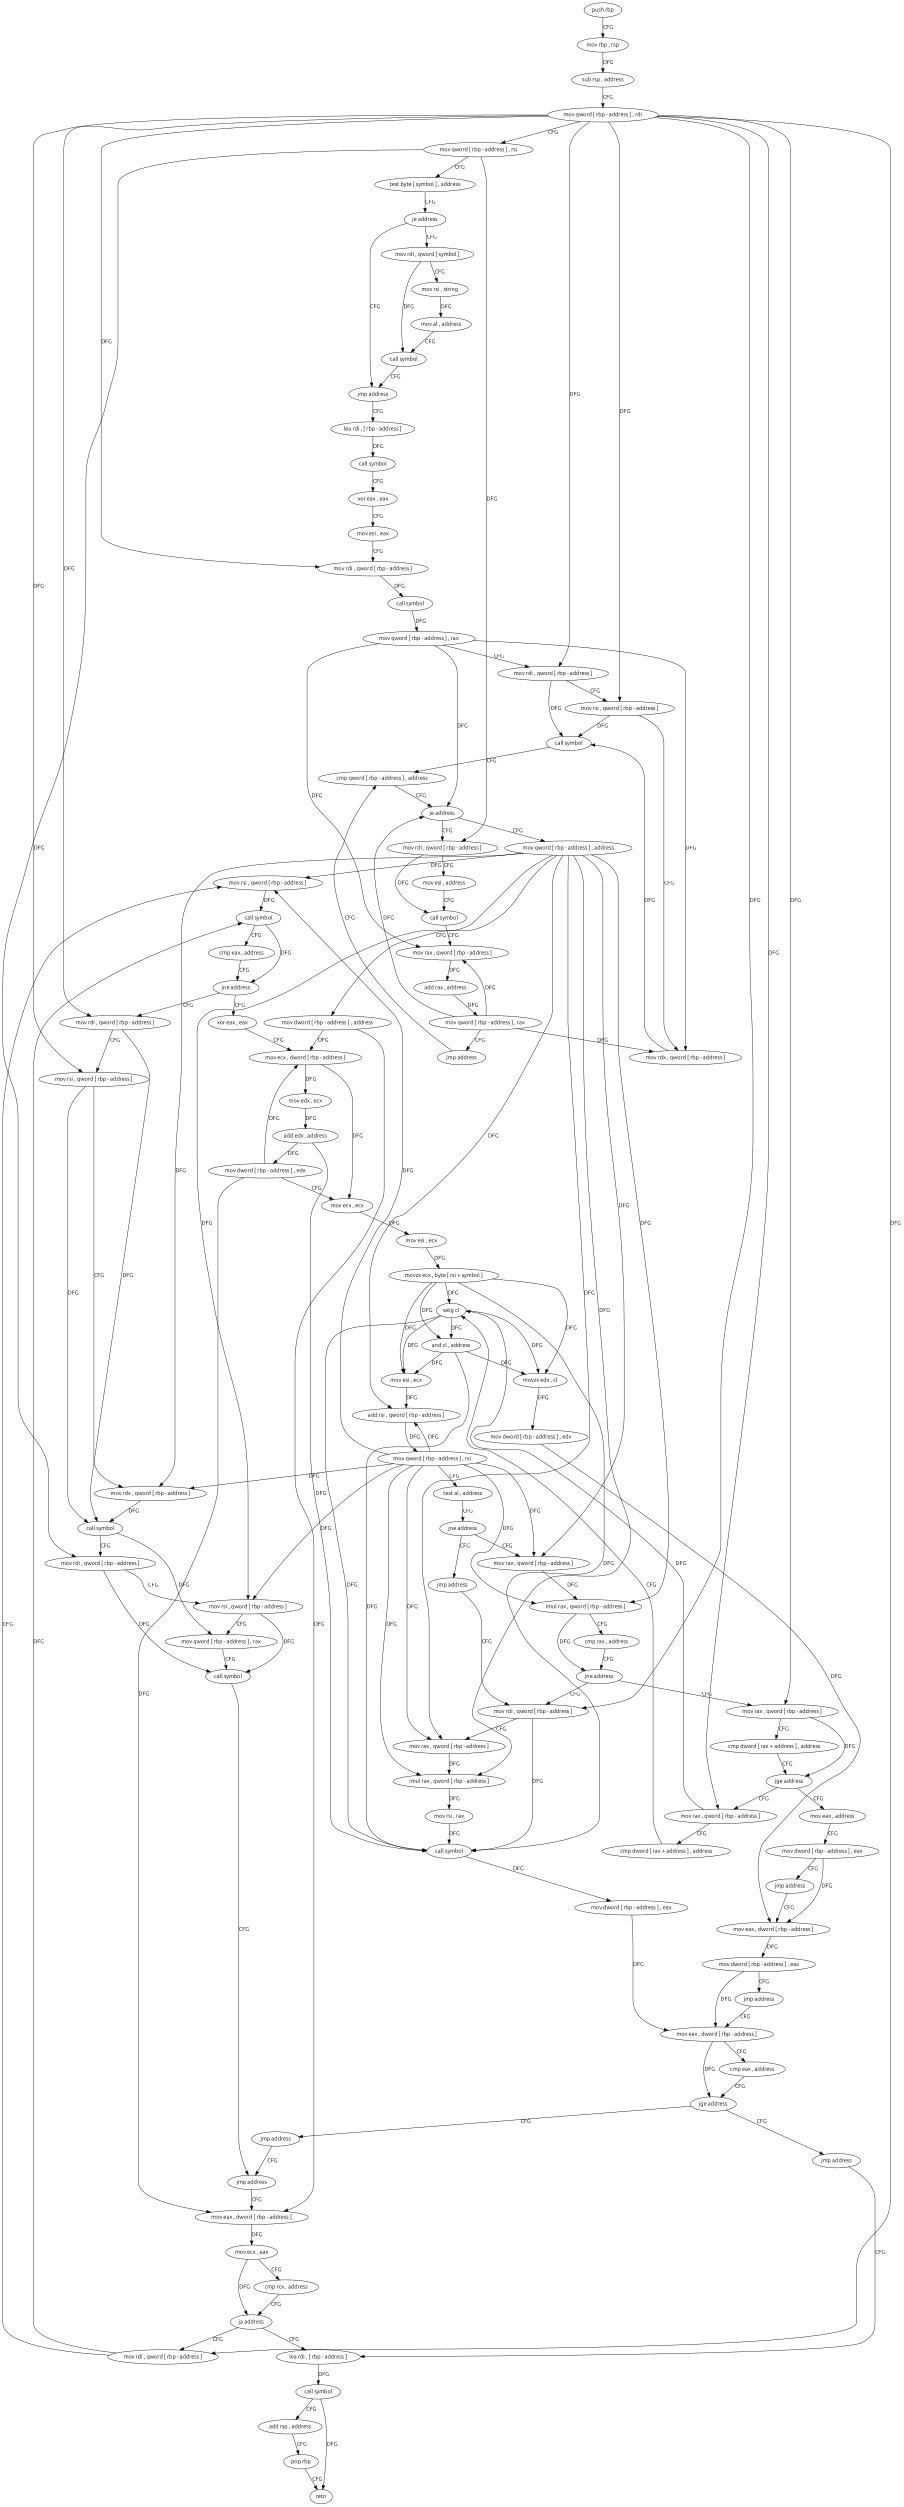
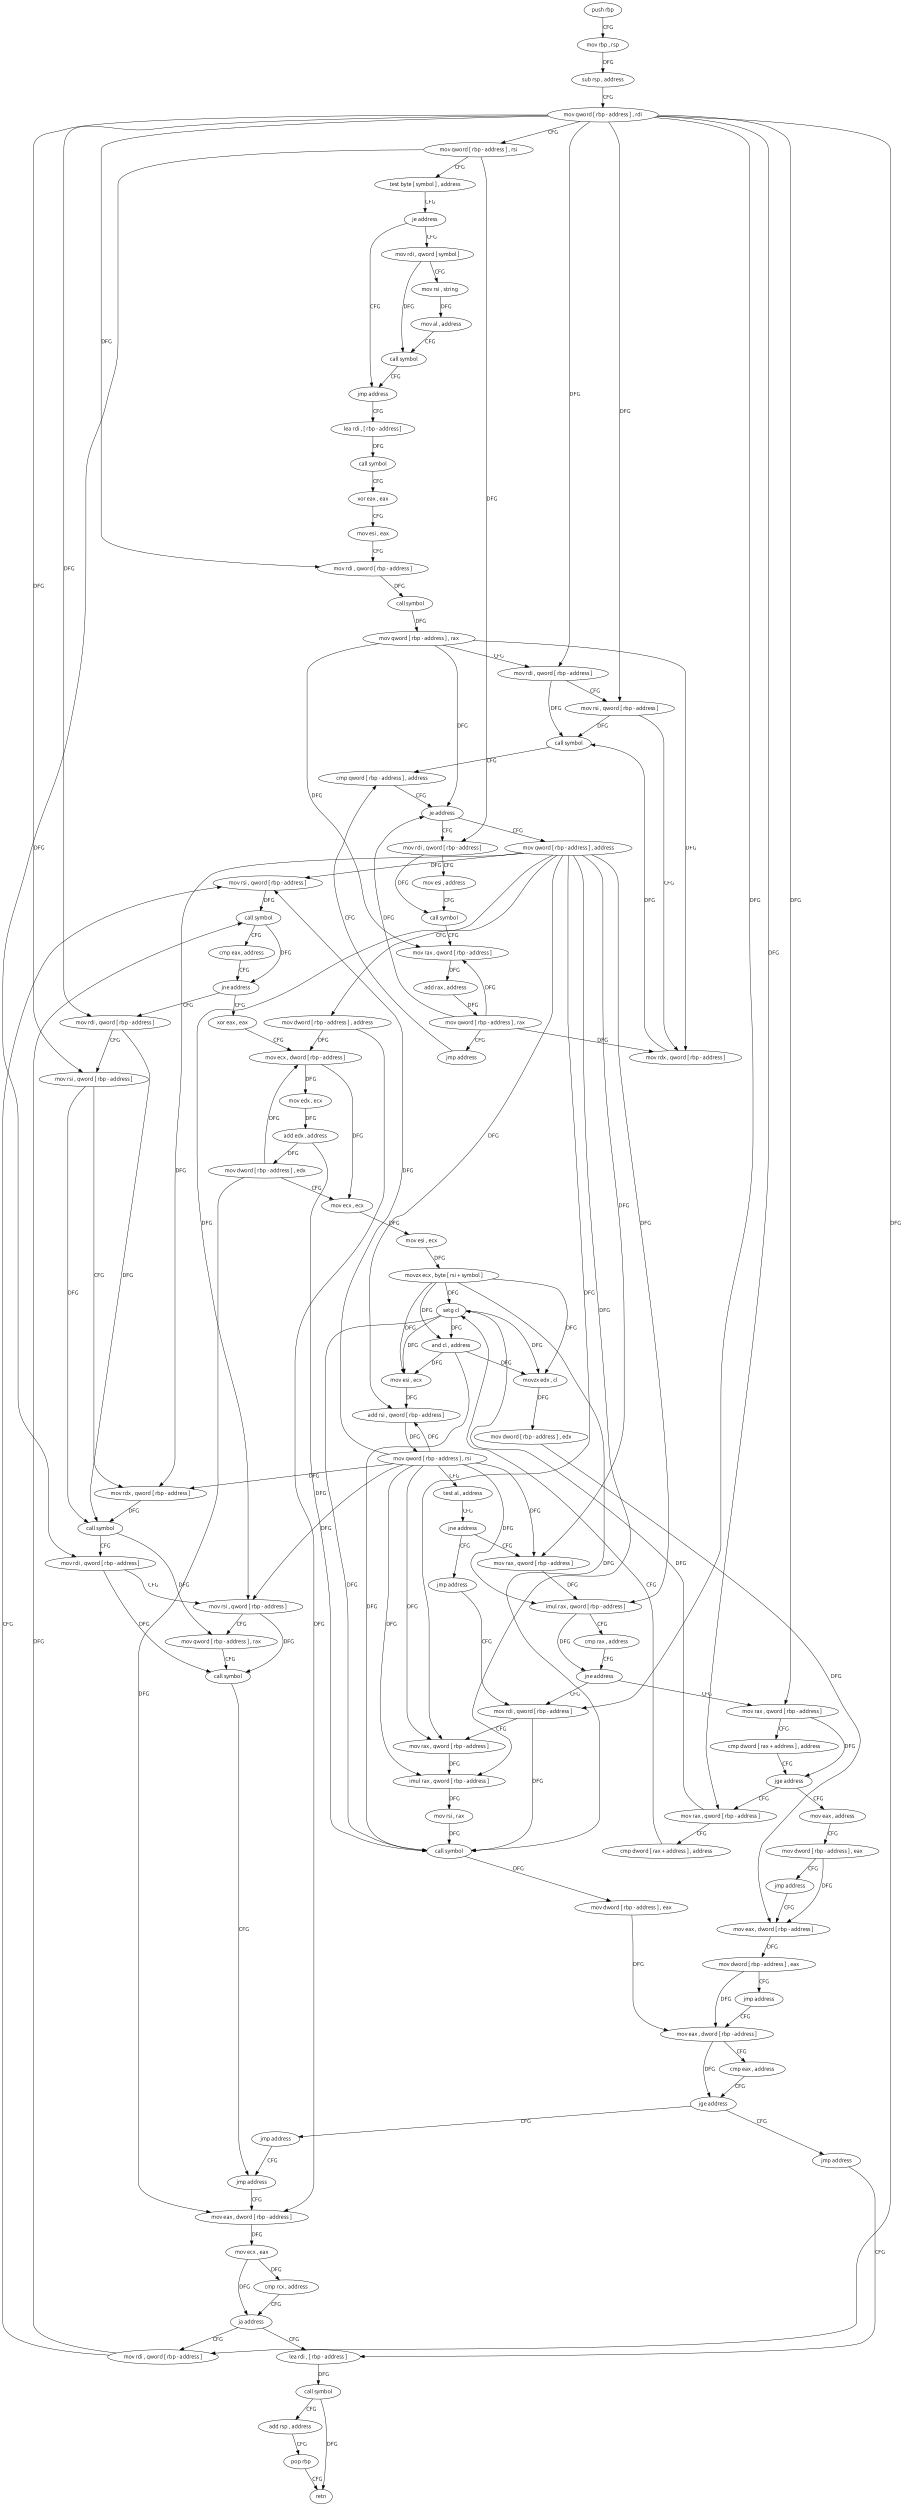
edge "mov ecx , eax" -> "cmp rcx , address": label "CFG" -> "DFG"
